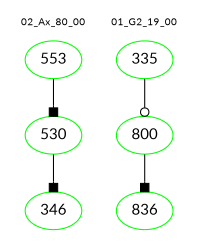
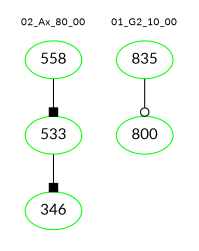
cluster "01_G2_19_00": label "01_G2_19_00" -> "01_G2_10_00"
node "553": label "553" -> "558"
node "335": label "335" -> "835"
node "530": label "530" -> "533"
node "836": removed
